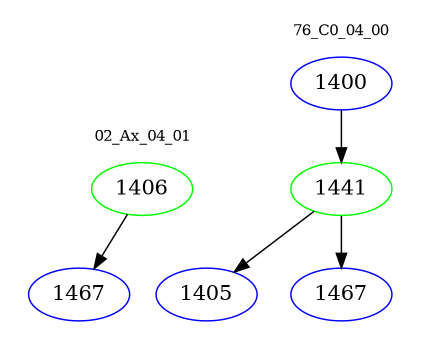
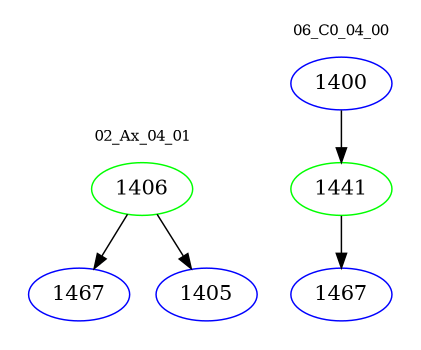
cluster "76_C0_04_00": label "76_C0_04_00" -> "06_C0_04_00"
edge "1441" -> "1405": now "1406" -> "1405"
